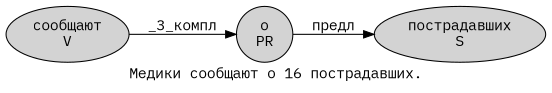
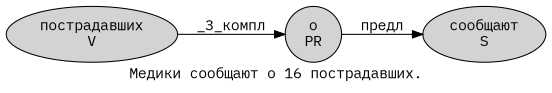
node "сообщают V": label "сообщают V" -> "пострадавших V"
node "пострадавших S": label "пострадавших S" -> "сообщают S"
